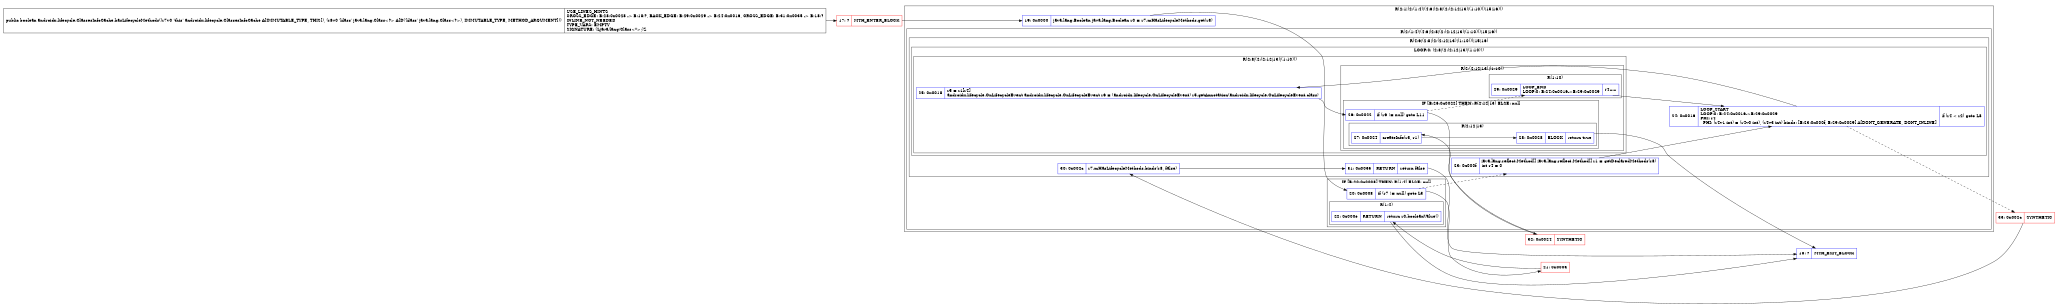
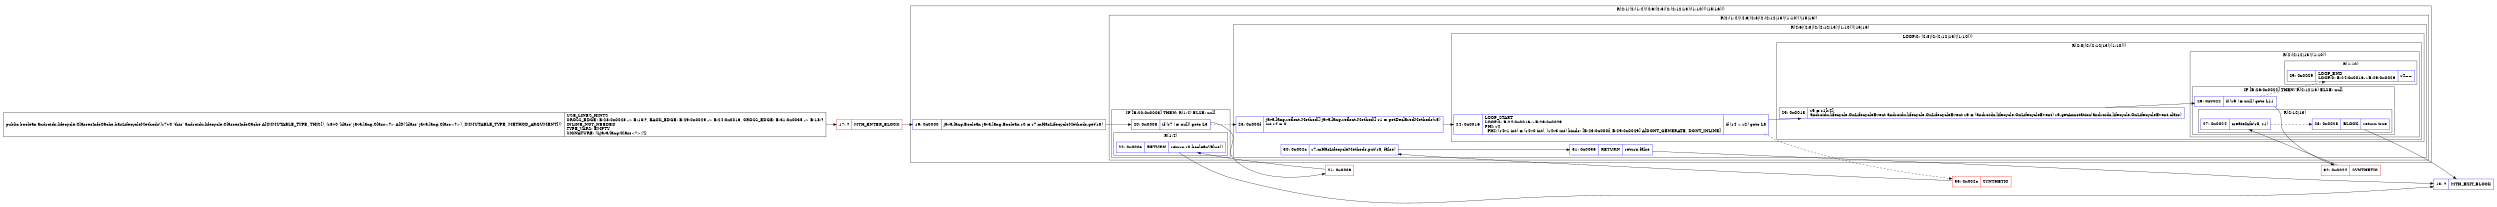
edge "29: 0x0029" -> "24: 0x0016": removed
edge "27: 0x0024" -> "28: 0x0028": style solid -> dashed
node "30: 0x002c": text "r7.mHasLifecycleMethods.binds(r8, false)" -> "r7.mHasLifecycleMethods.put(r8, false)"
